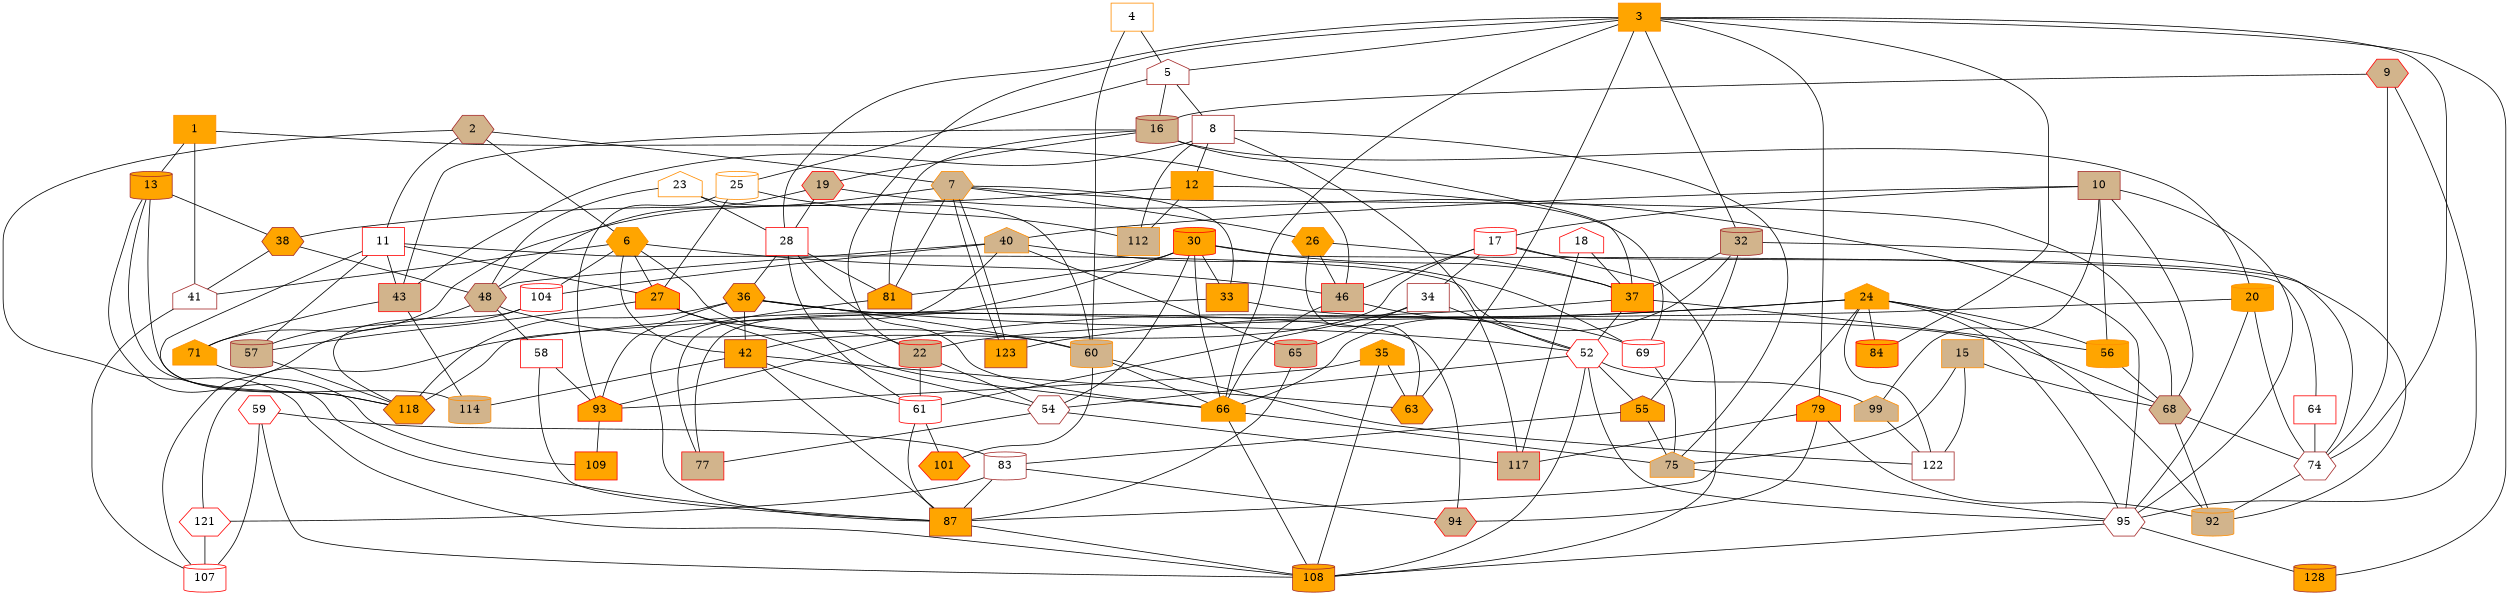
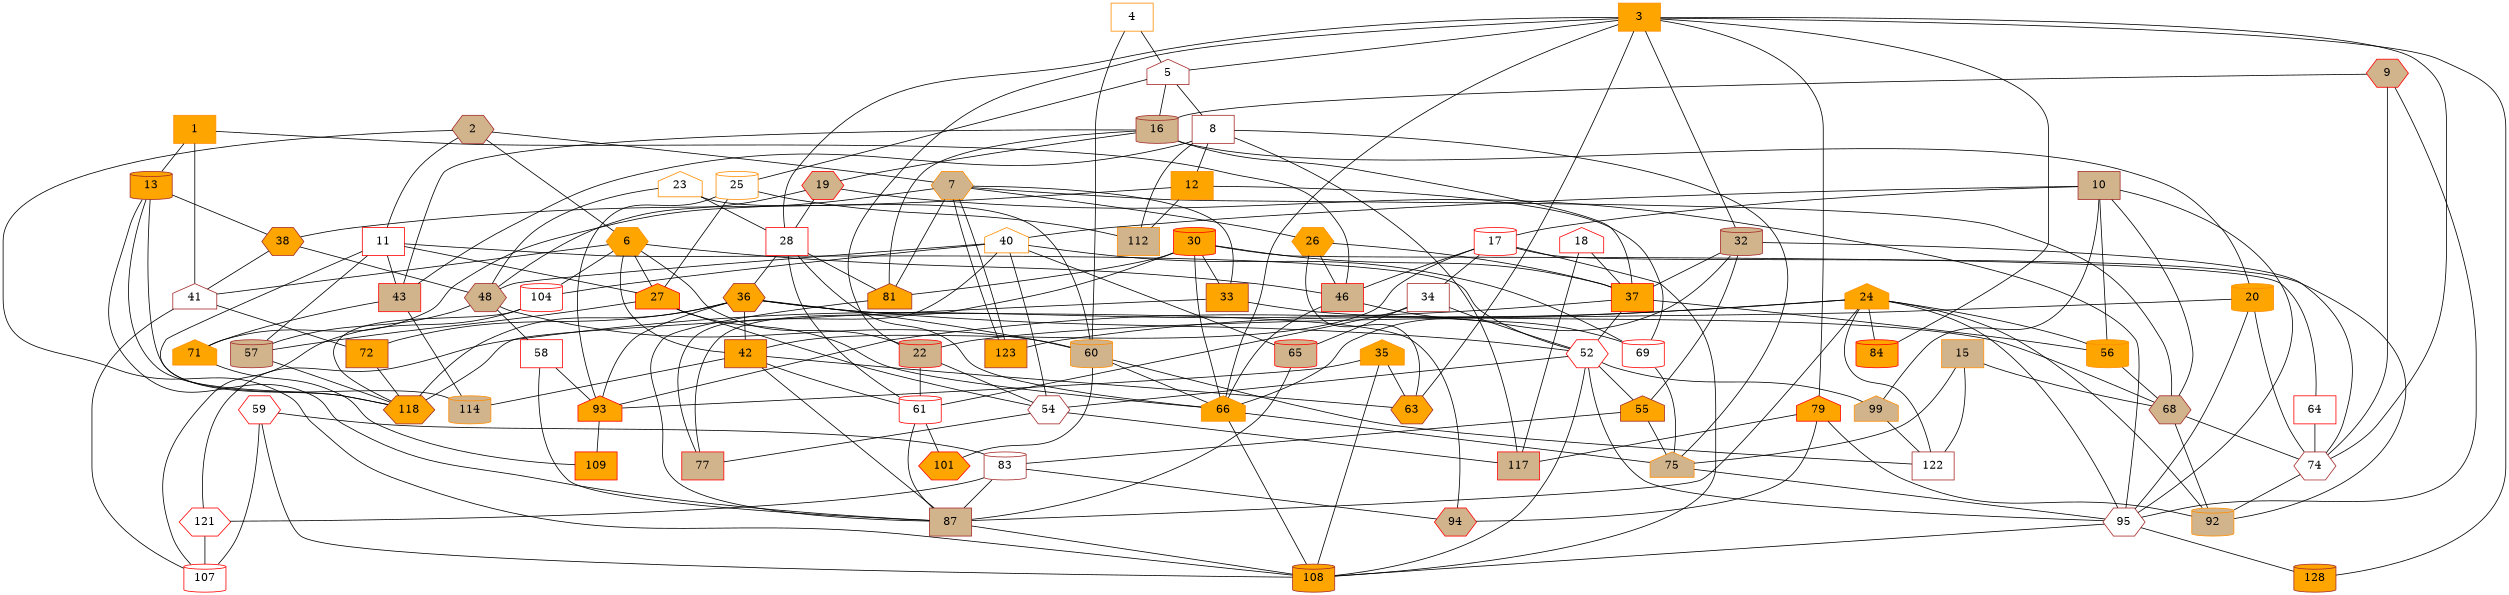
node "40": fillcolor tan -> white
edge "30" -- "54": now "40" -- "54"
node "72": added
node "87": fillcolor orange -> tan
